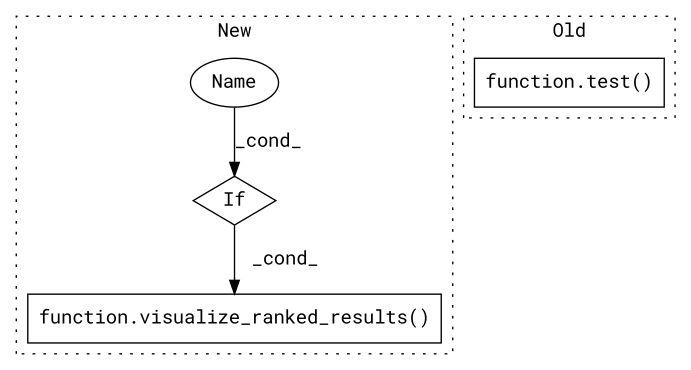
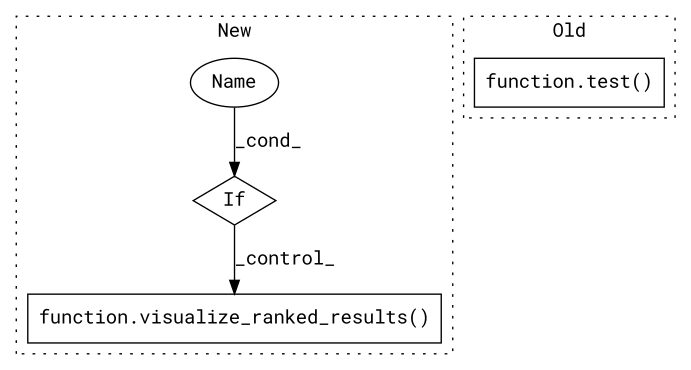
edge "If" -> "function.visualize_ranked_results()": label "_cond_" -> "_control_"
